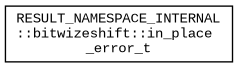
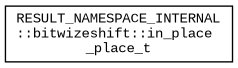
node "RESULT_NAMESPACE_INTERNAL ::bitwizeshift::in_place _error_t": label "RESULT_NAMESPACE_INTERNAL ::bitwizeshift::in_place _error_t" -> "RESULT_NAMESPACE_INTERNAL ::bitwizeshift::in_place _place_t"
